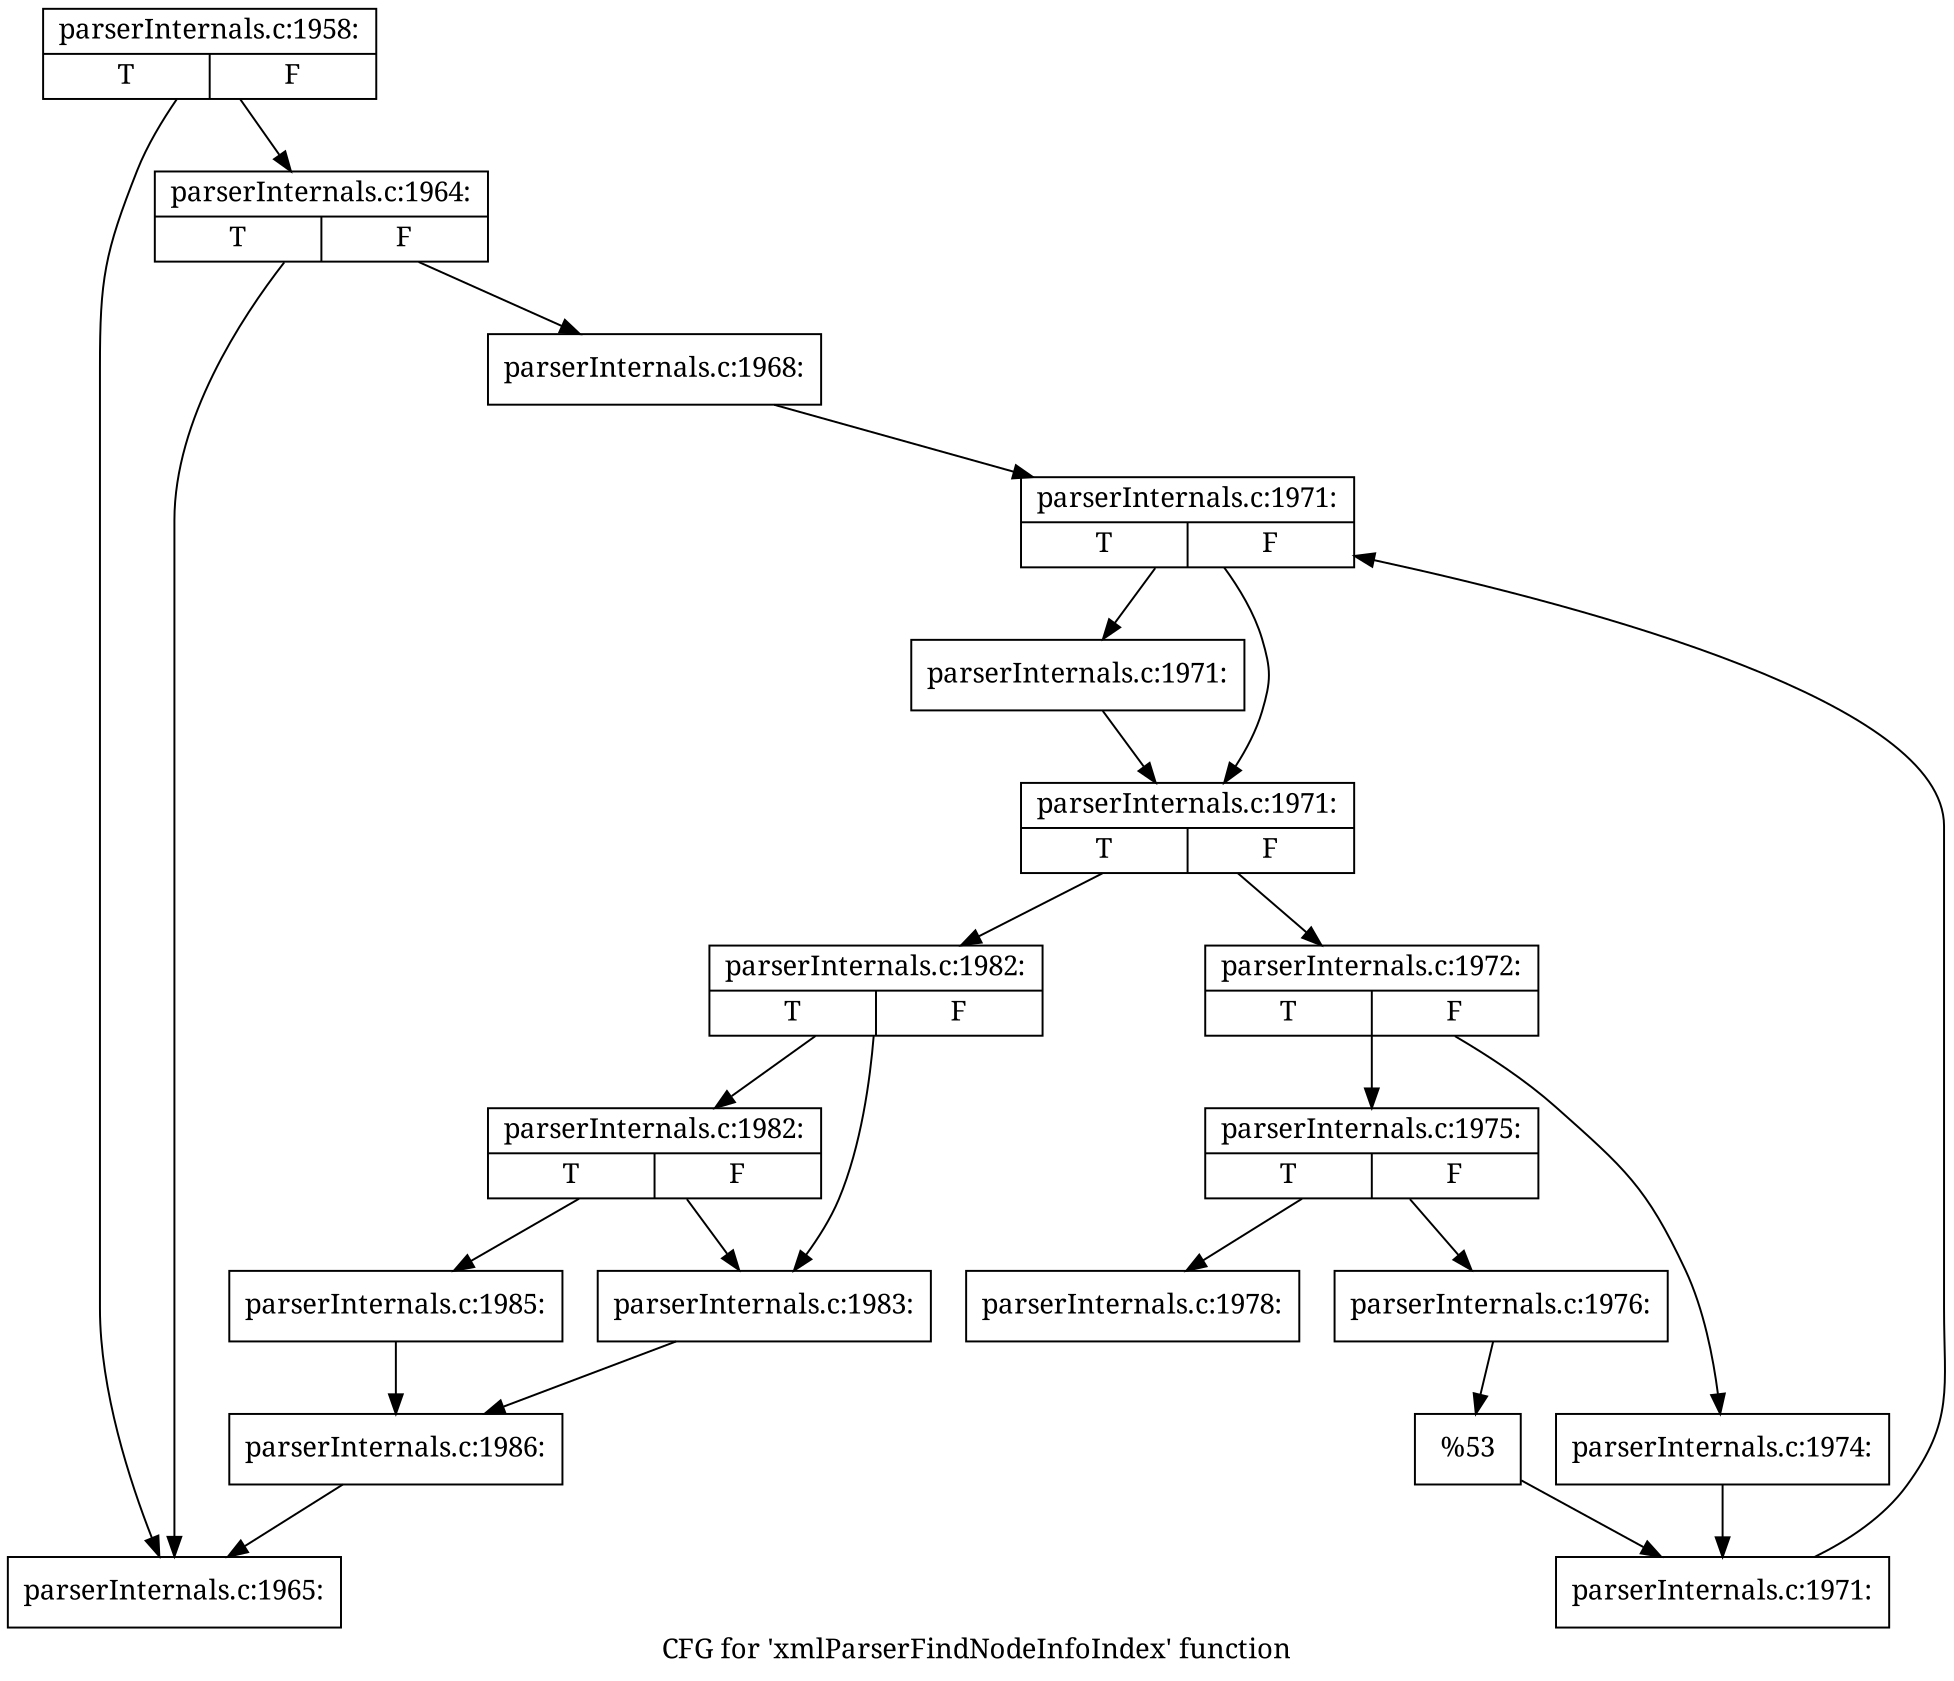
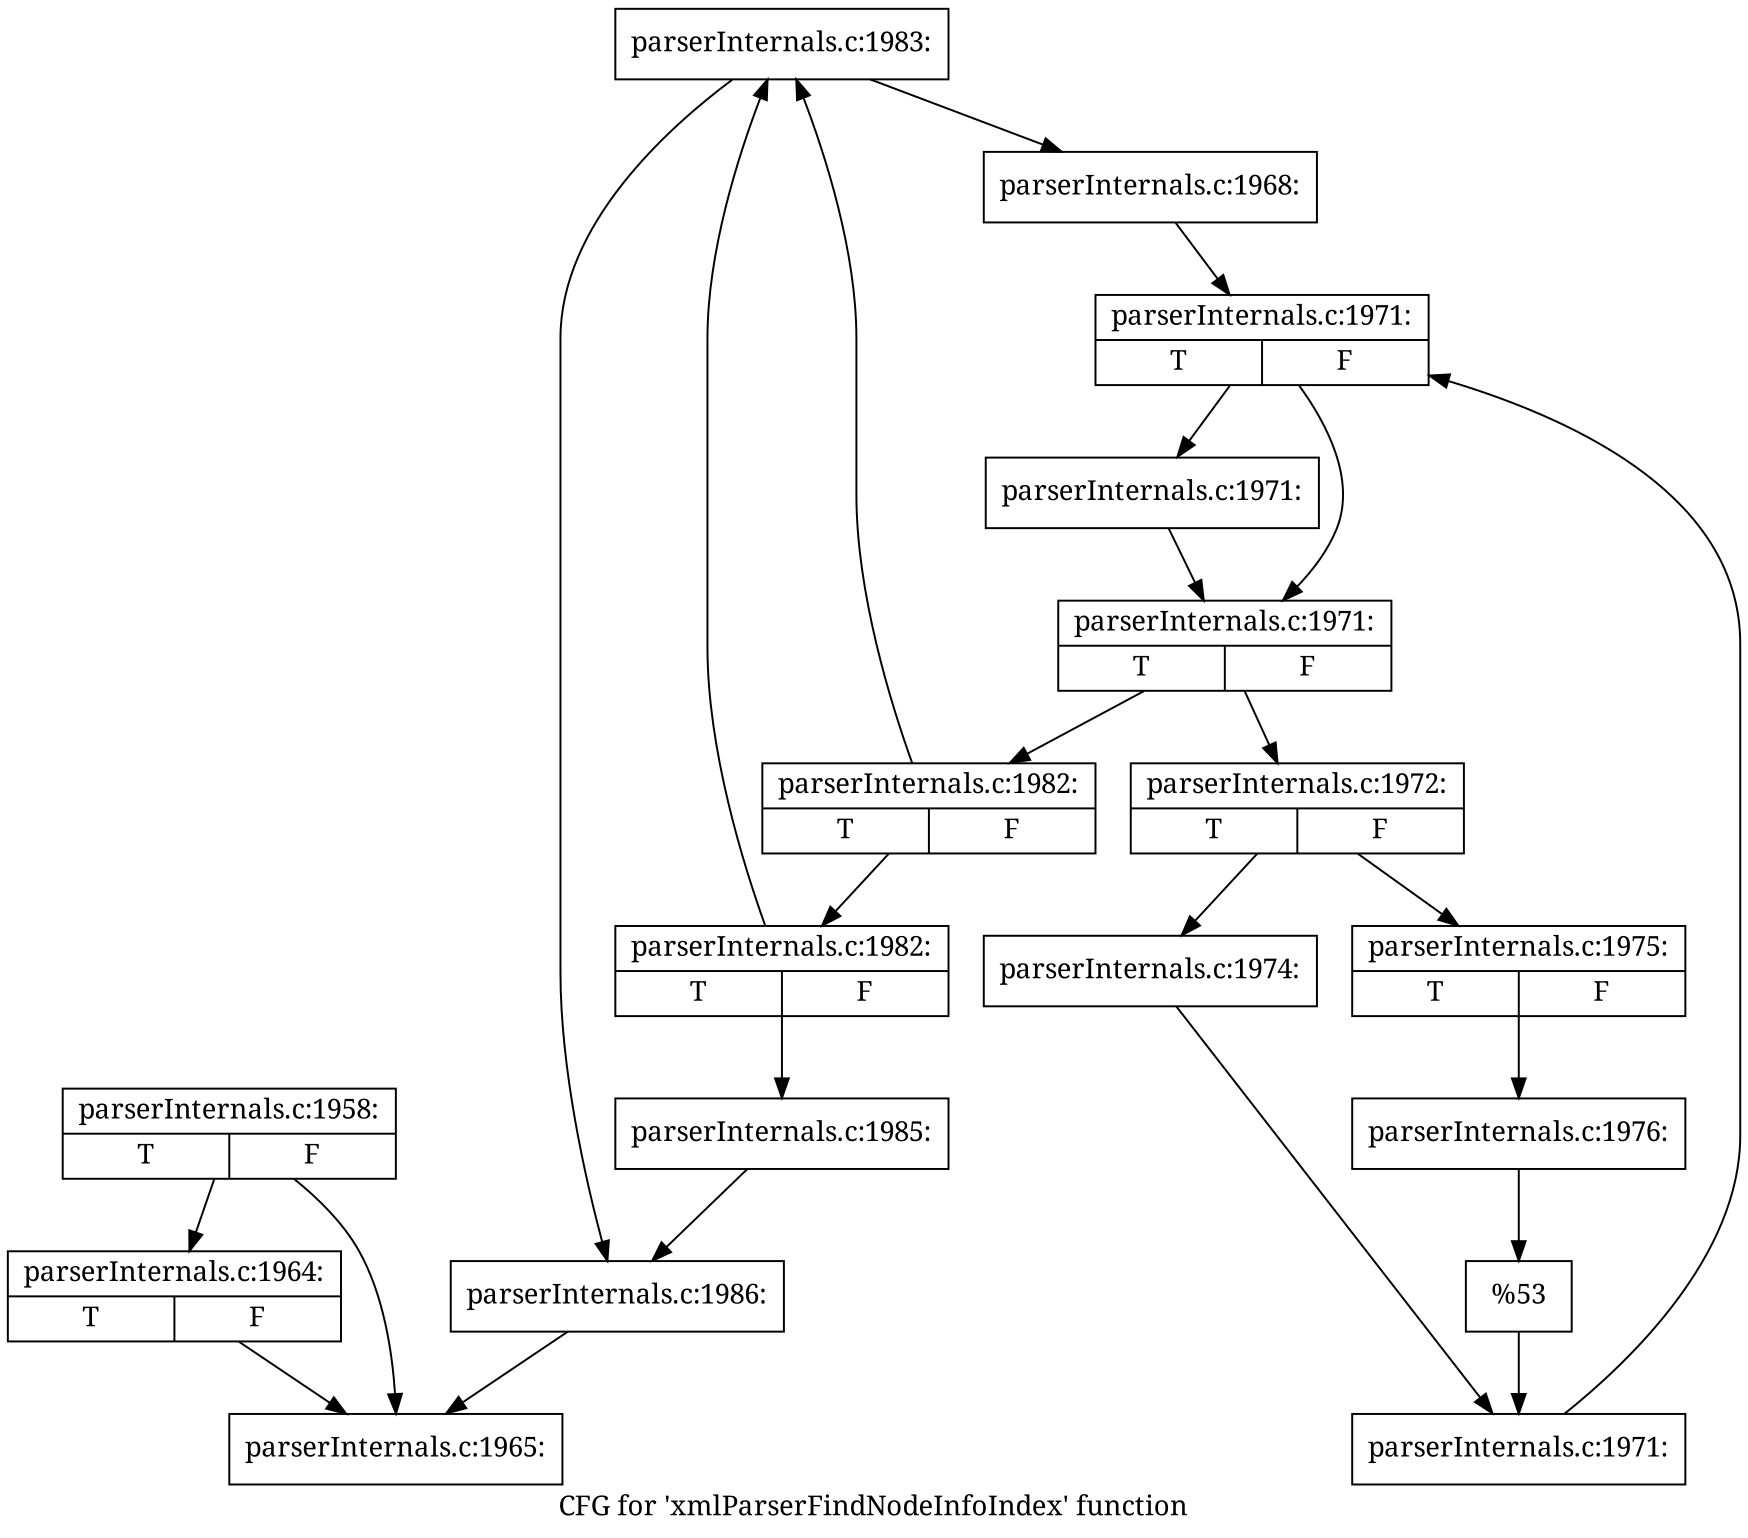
edge "parserInternals.c:1964:" -> "parserInternals.c:1968:": now "parserInternals.c:1983:" -> "parserInternals.c:1968:"
node "parserInternals.c:1978:": removed
